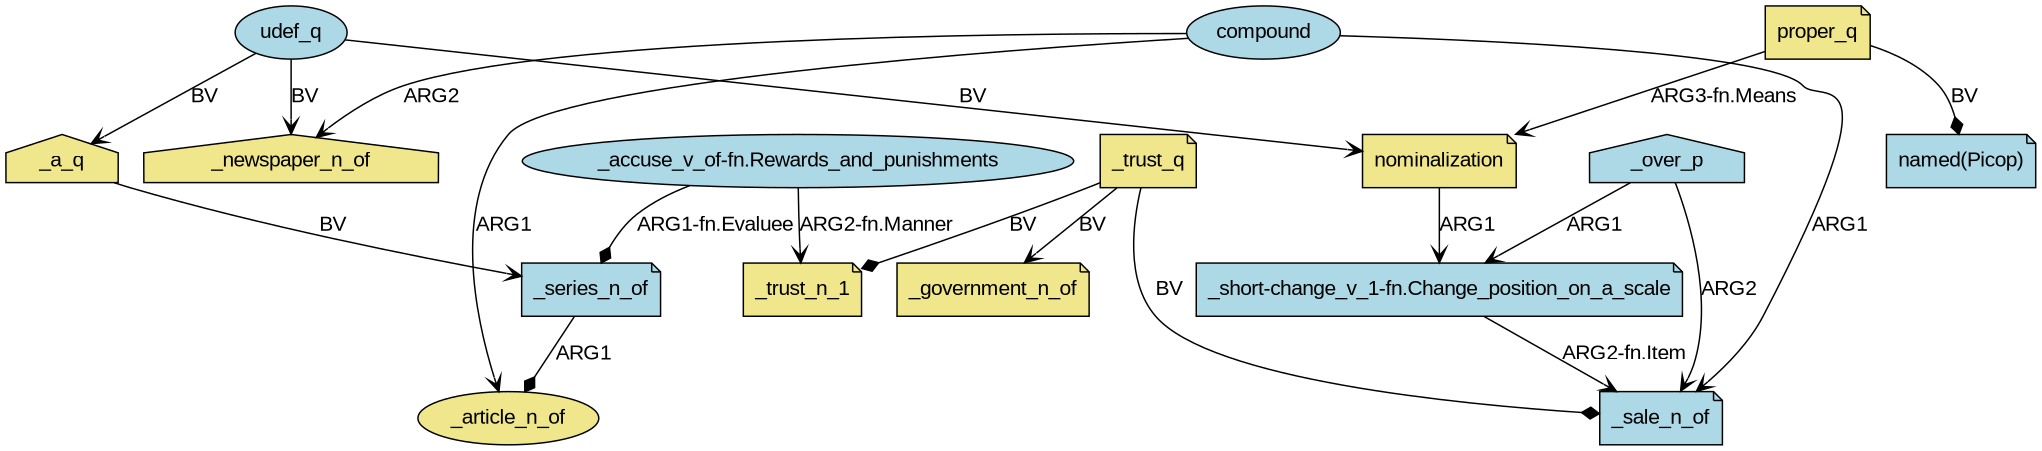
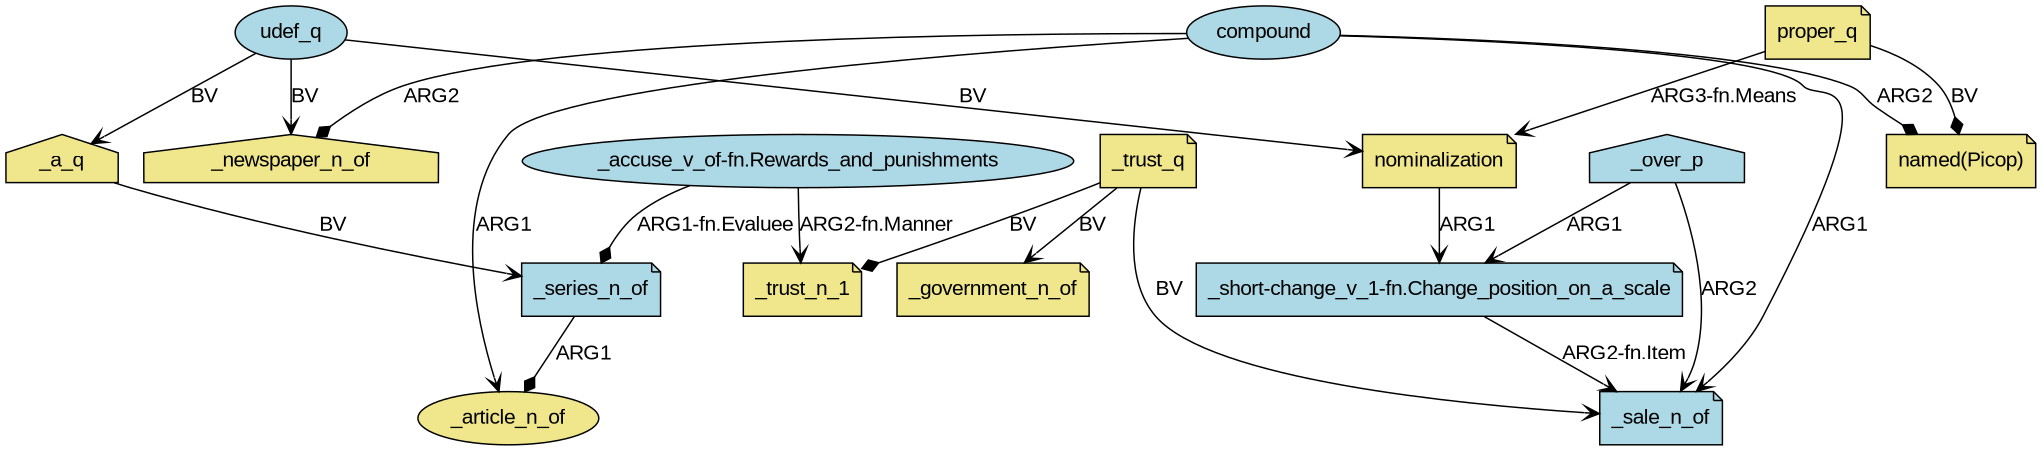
edge "compound" -> "_newspaper_n_of": arrowhead vee -> diamond
edge "compound" -> "named(Picop)": added, label "ARG2"
node "named(Picop)": fillcolor lightblue -> khaki
edge "_trust_q" -> "_sale_n_of": arrowhead diamond -> vee
